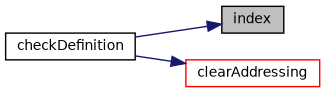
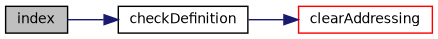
edge "checkDefinition" -> "index": reversed
